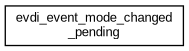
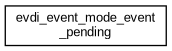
node "evdi_event_mode_changed _pending": label "evdi_event_mode_changed _pending" -> "evdi_event_mode_event _pending"
